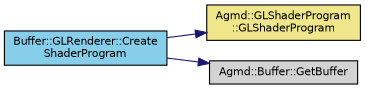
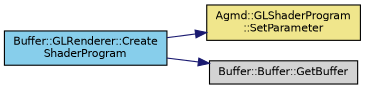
node "Agmd::GLShaderProgram ::GLShaderProgram": label "Agmd::GLShaderProgram ::GLShaderProgram" -> "Agmd::GLShaderProgram ::SetParameter"
node "Agmd::Buffer::GetBuffer": label "Agmd::Buffer::GetBuffer" -> "Buffer::Buffer::GetBuffer"
